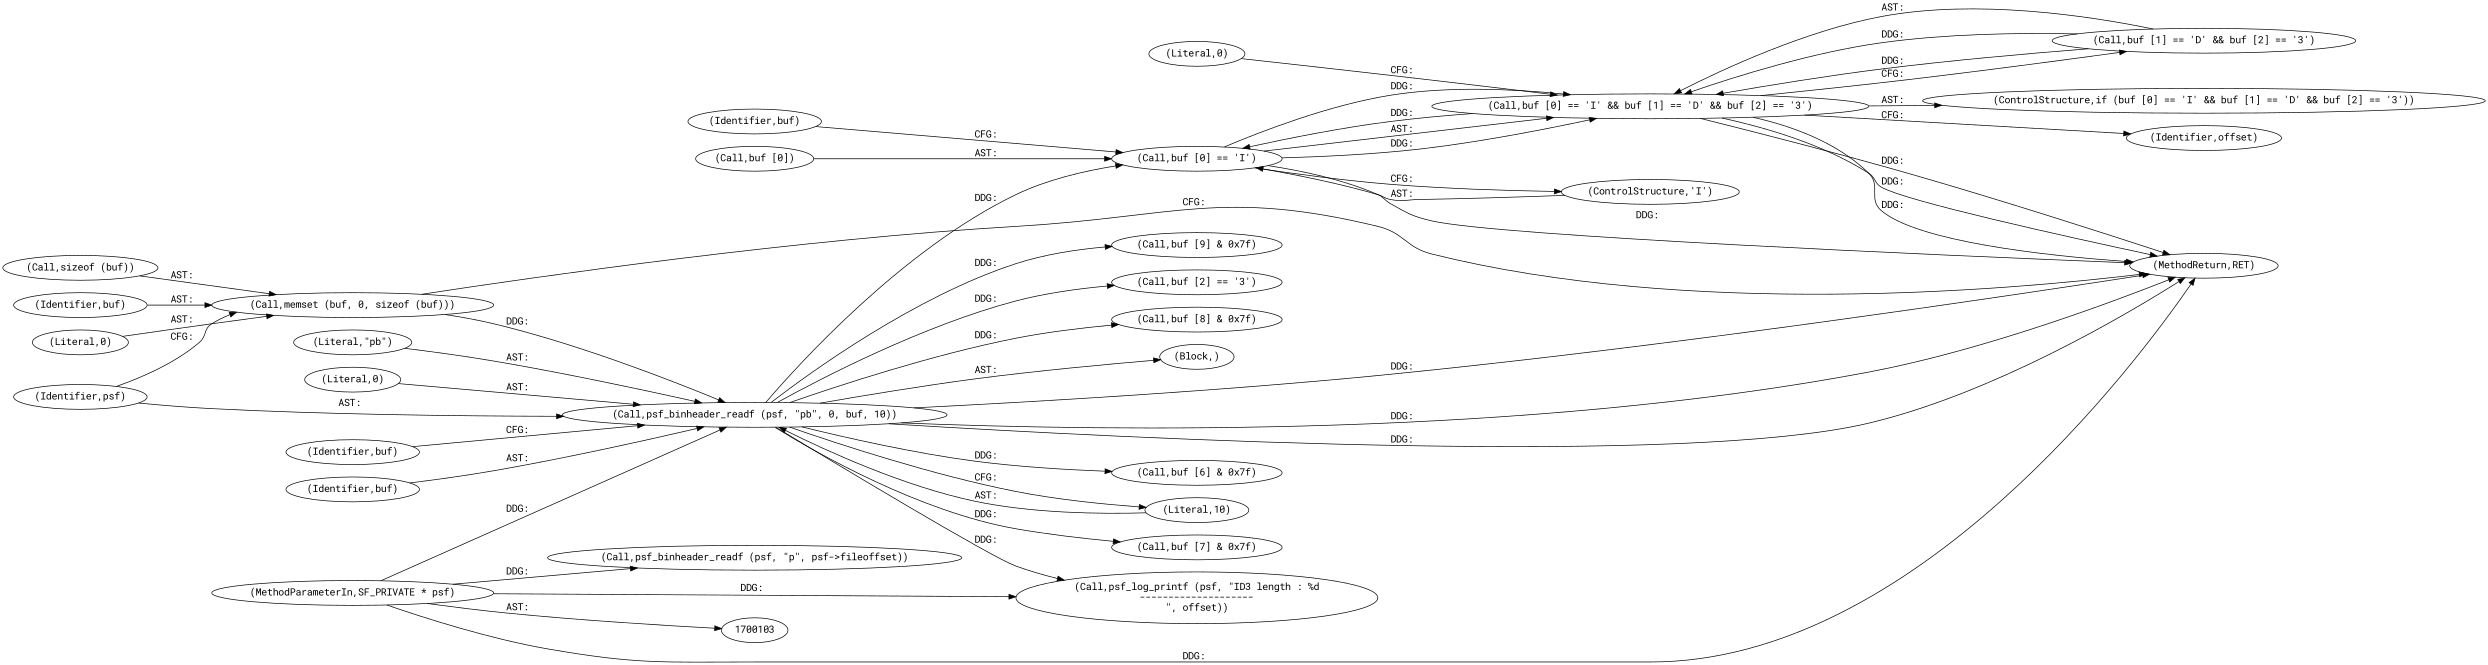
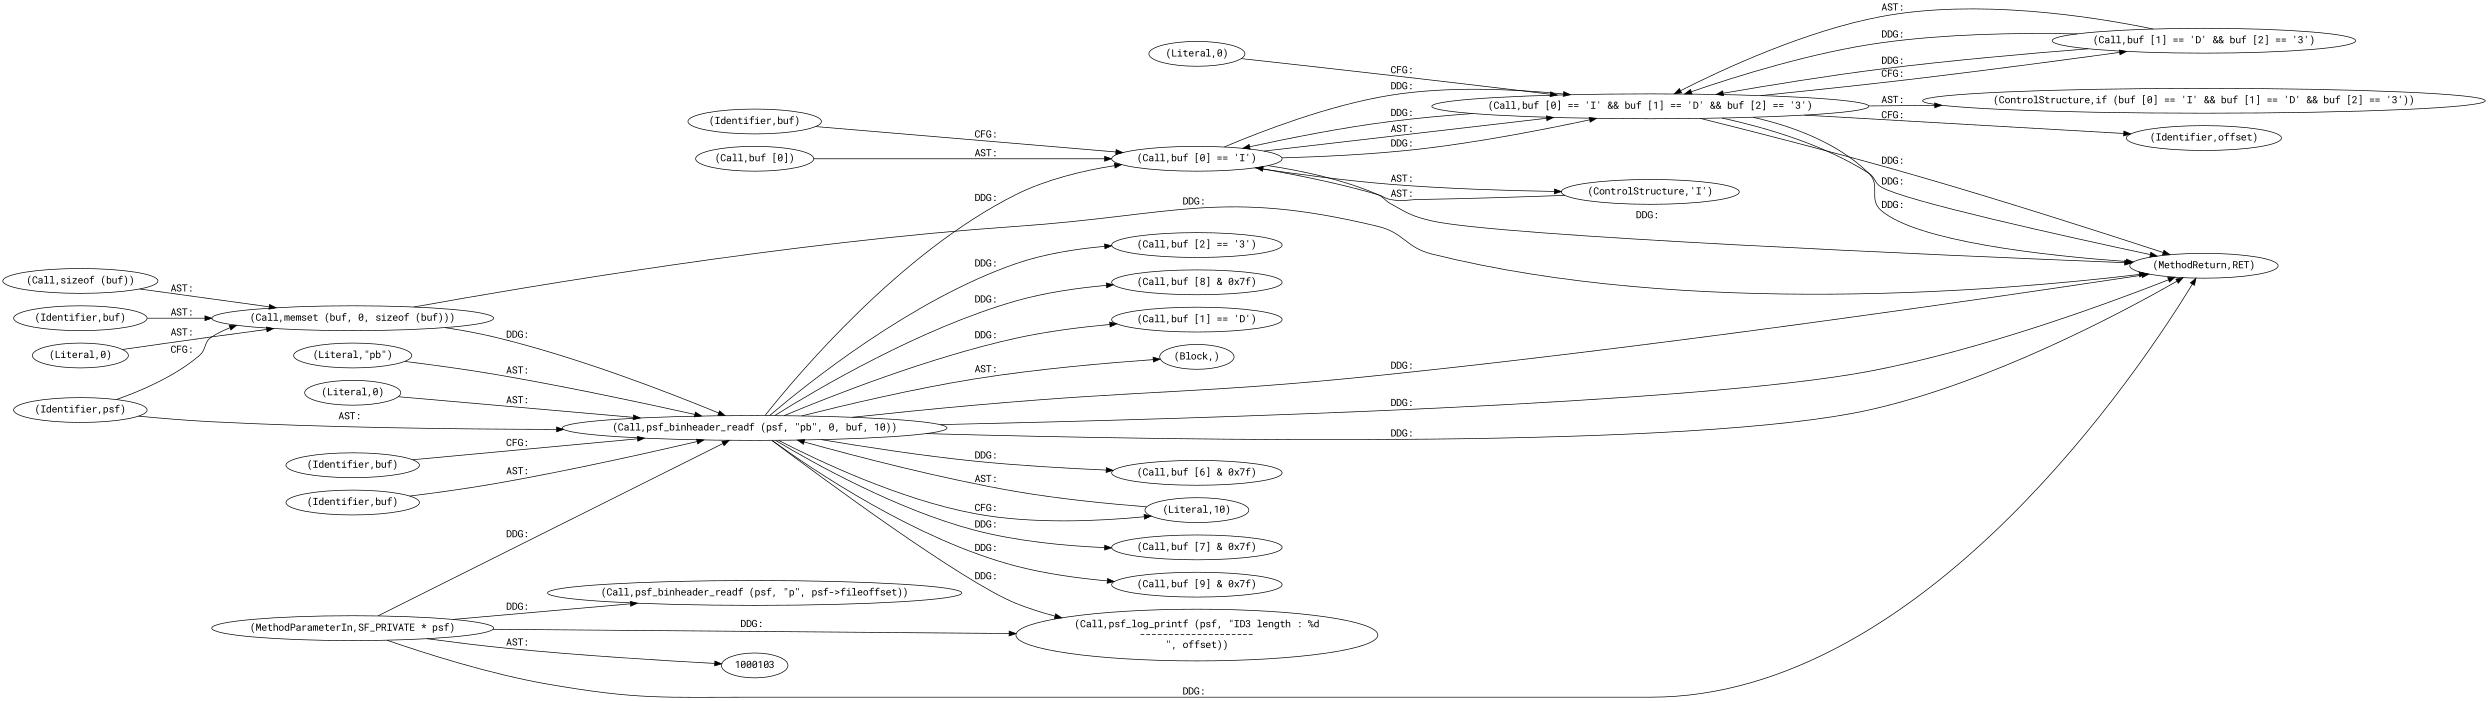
edge "(Call,buf [0] == 'I')" -> "(ControlStructure,'I')": label "CFG: " -> "AST: "
edge "(Call,memset (buf, 0, sizeof (buf)))" -> "(MethodReturn,RET)": label "CFG: " -> "DDG: "
node "(Call,buf [1] == 'D')": added
node "1700103": label "1700103" -> "1000103"
